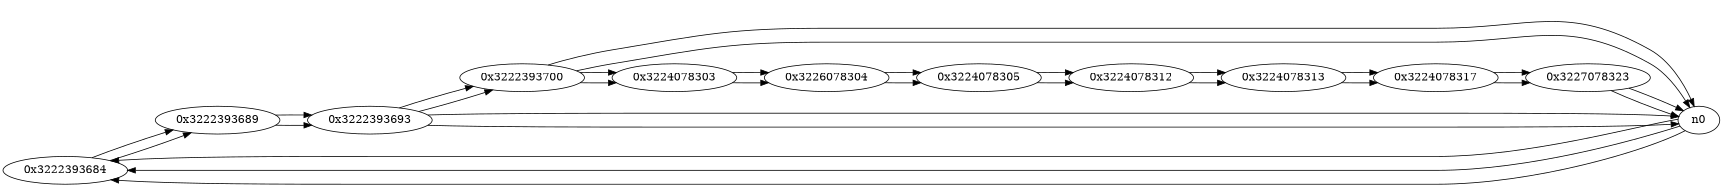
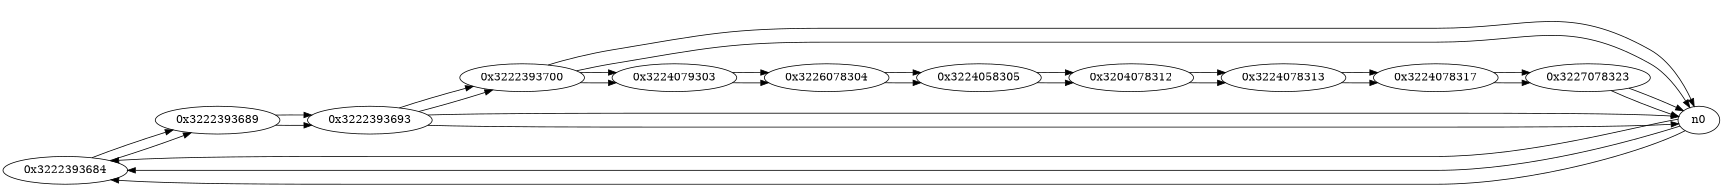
node "0x3224078303": label "0x3224078303" -> "0x3224079303"
node "0x3224078305": label "0x3224078305" -> "0x3224058305"
node "0x3224078312": label "0x3224078312" -> "0x3204078312"
